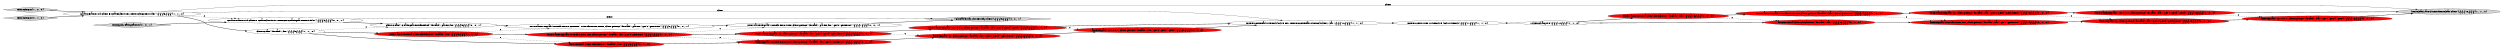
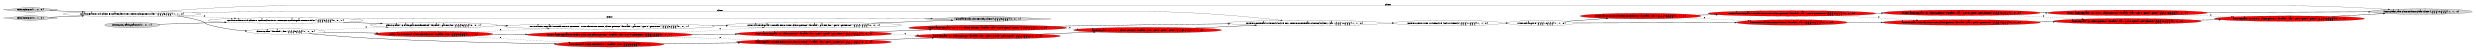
node "writeLock.acquire()@@@12@@@['1', '1', '0']": shape diamond -> ellipse
node "testACLsCreatingParents['0', '0', '1']": shape diamond -> ellipse
